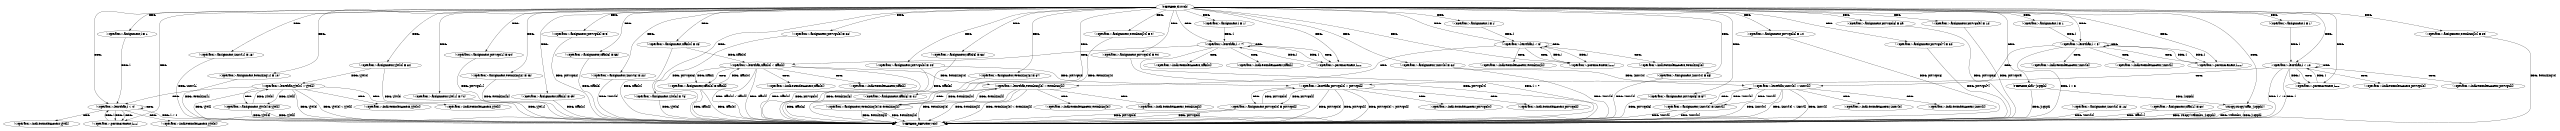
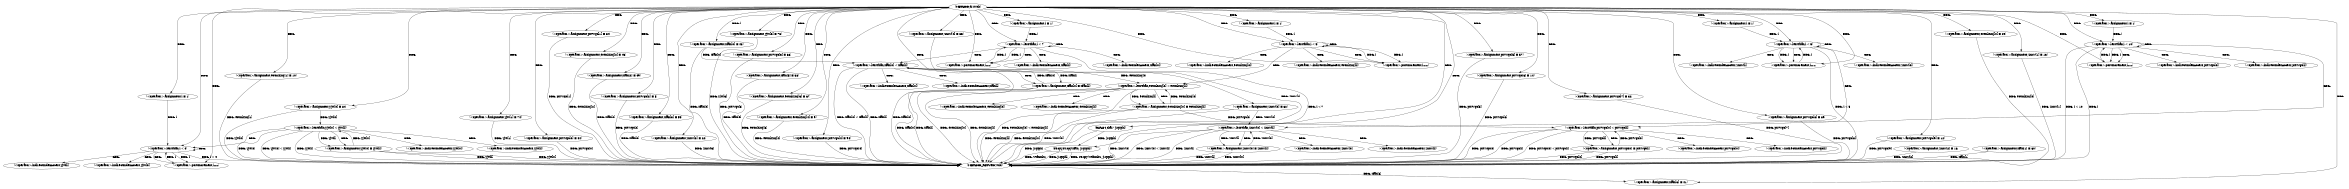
edge "(METHOD,druwch)" -> "(<operator>.assignment,xfan[0] = 48)": label "DDG: " -> "DDG: i"
edge "(<operator>.assignment,pxvwgc[0] = 44)" -> "(<operator>.lessThan,pxvwgc[0] < pxvwgc[i])": now "(<operator>.assignment,eotmkzmj[0] = eotmkzmj[i])" -> "(<operator>.lessThan,pxvwgc[0] < pxvwgc[i])"
node "(METHOD,char* jrqxphl)": label "(METHOD,char* jrqxphl)" -> "(PARAM,char* jrqxphl)"
edge "(<operator>.assignment,xfan[6] = 41)" -> "(METHOD_RETURN,void)": reversed
